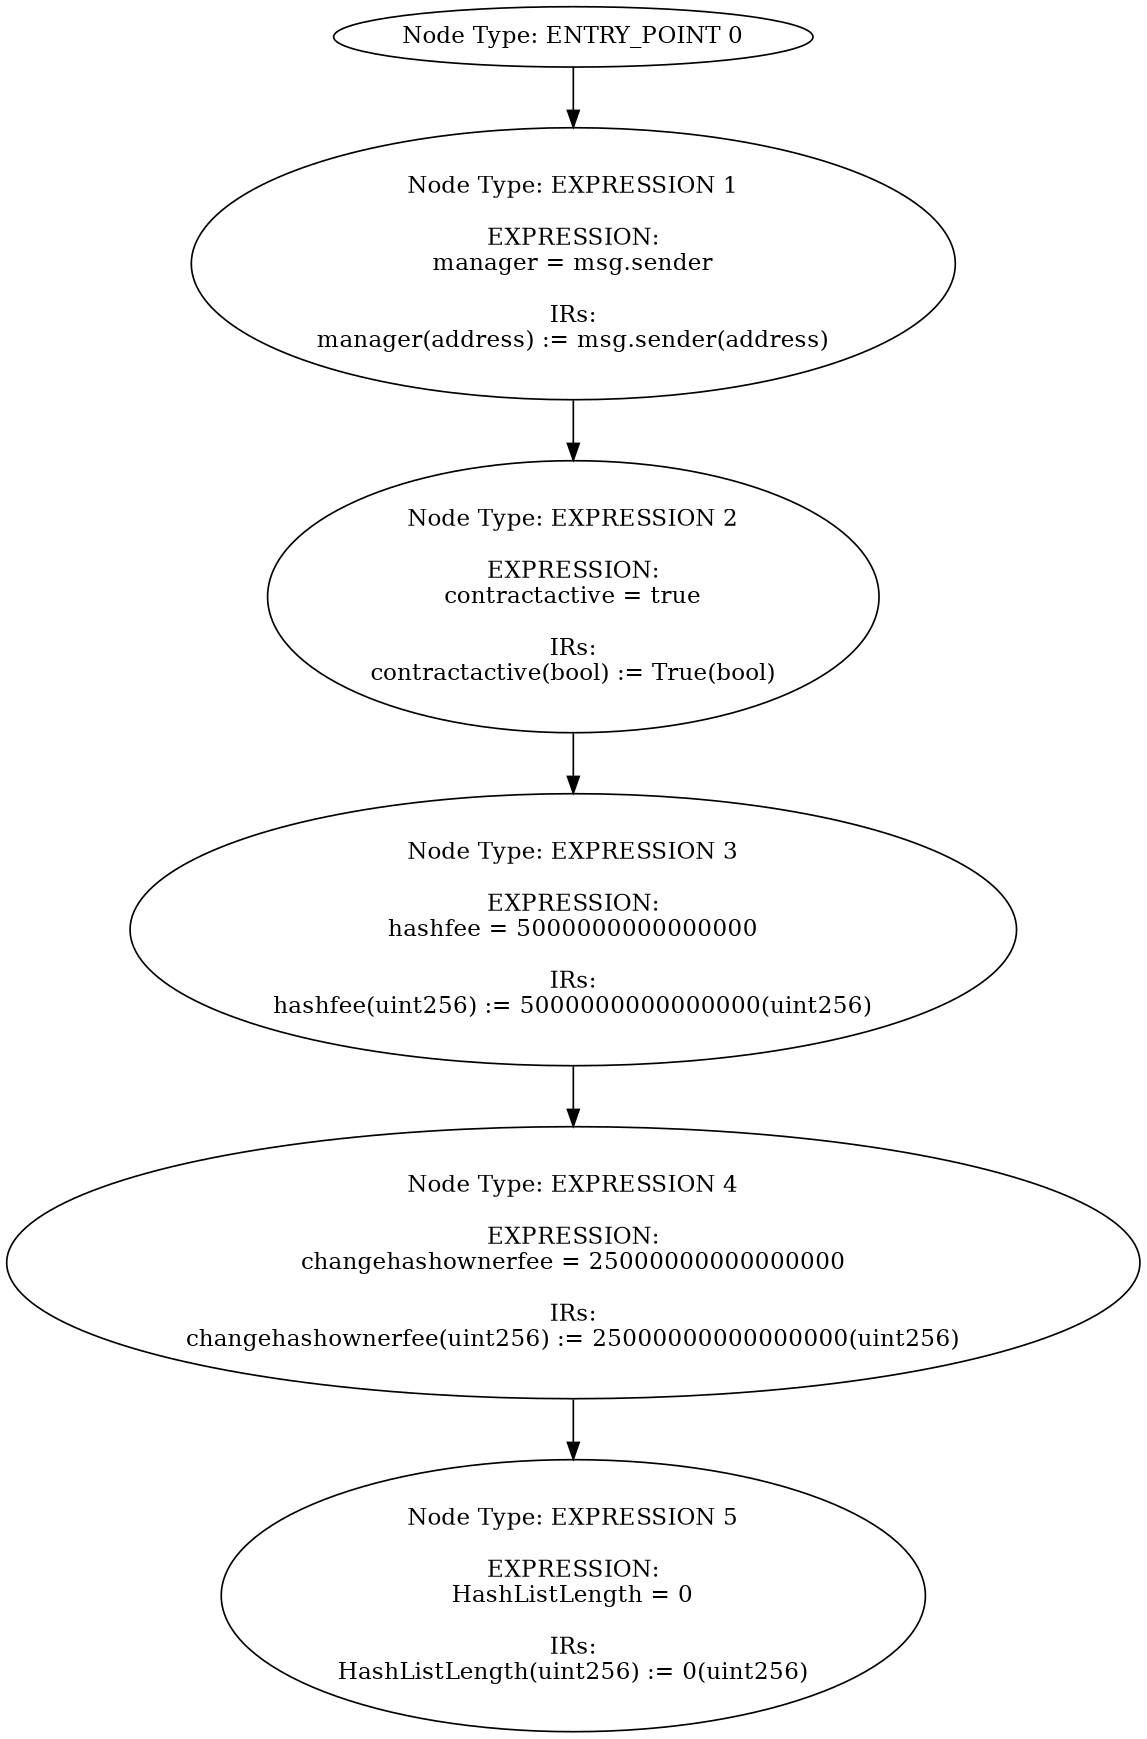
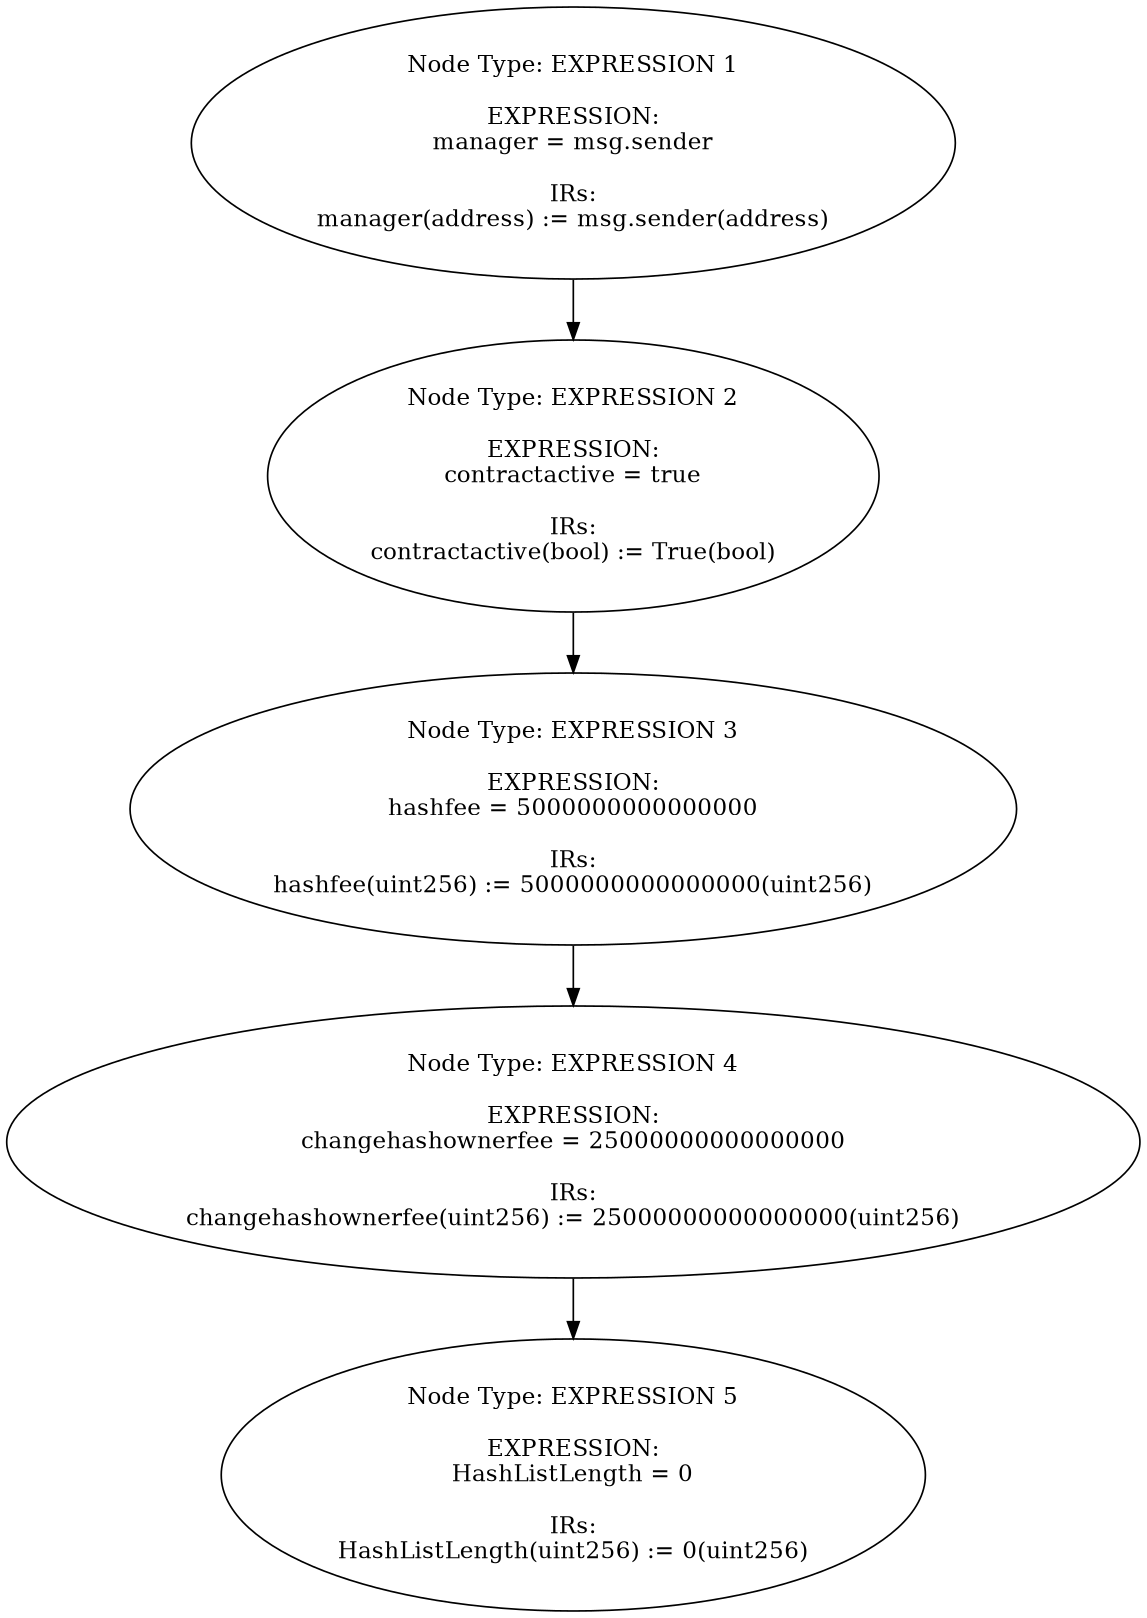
node "Node Type: ENTRY_POINT 0": removed
